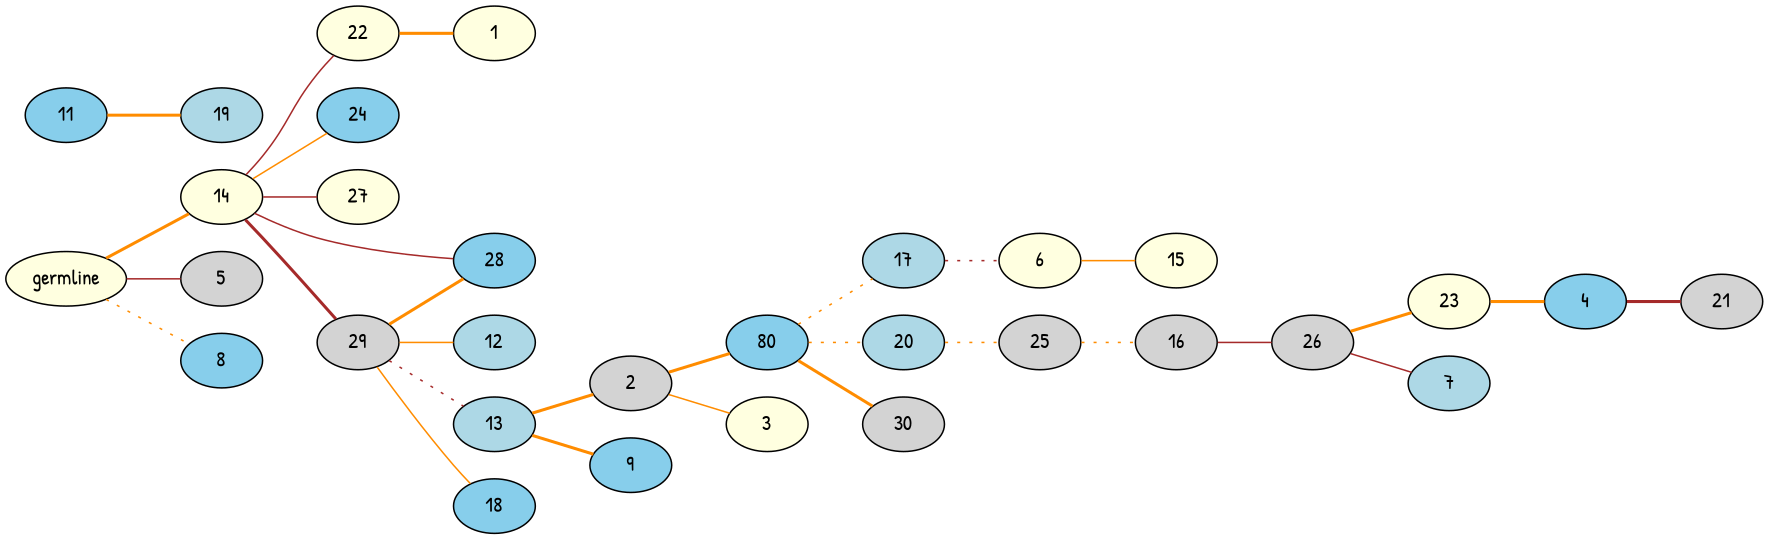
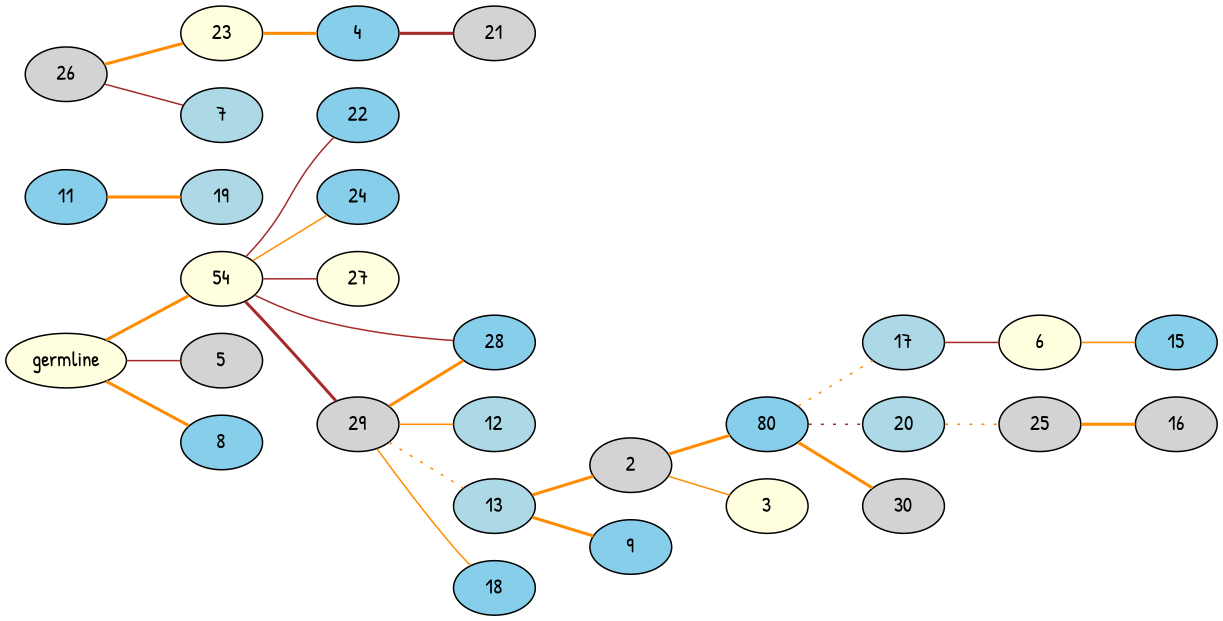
node "22": fillcolor lightyellow -> skyblue
node "1": removed
node "14": label "14" -> "54"
edge "17" -- "6": style dotted -> solid
node "15": fillcolor lightyellow -> skyblue
edge "germline" -- "8": style dotted -> bold
edge "80" -- "20": color darkorange -> brown
edge "25" -- "16": style dotted -> bold
edge "16" -- "26": removed
edge "29" -- "13": color brown -> darkorange
